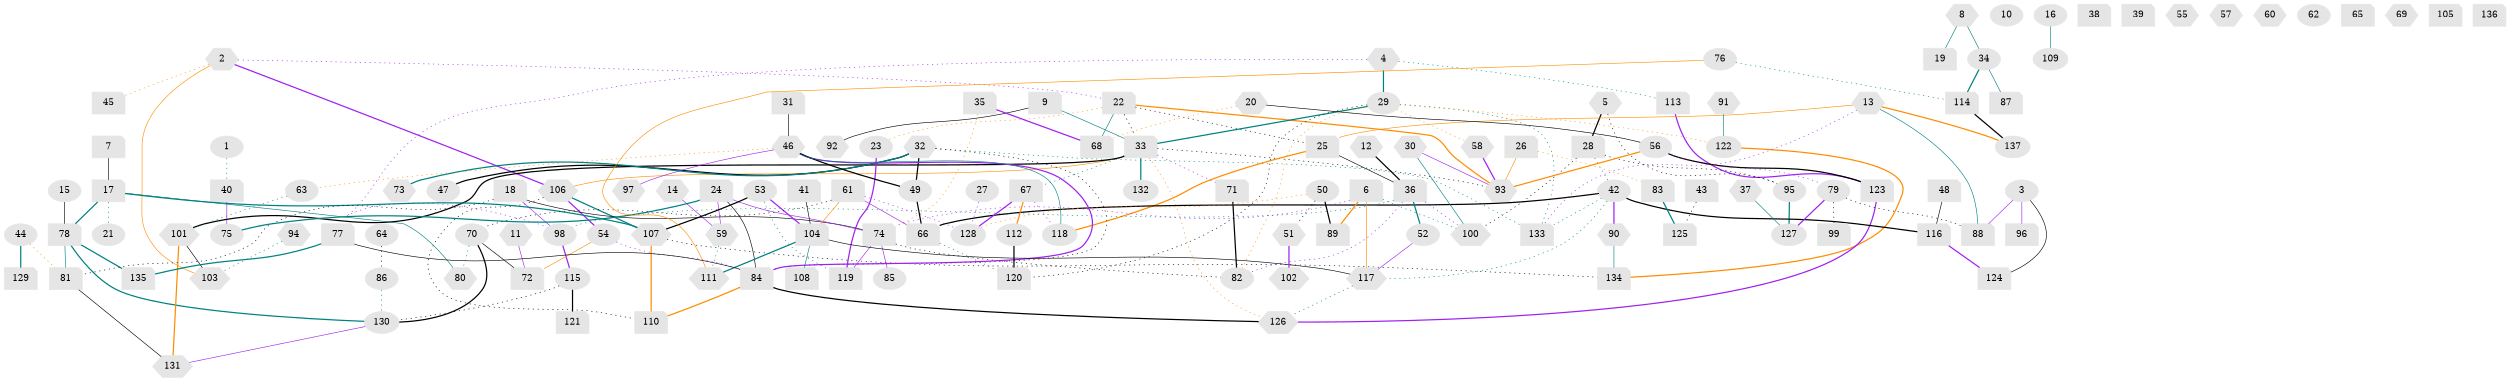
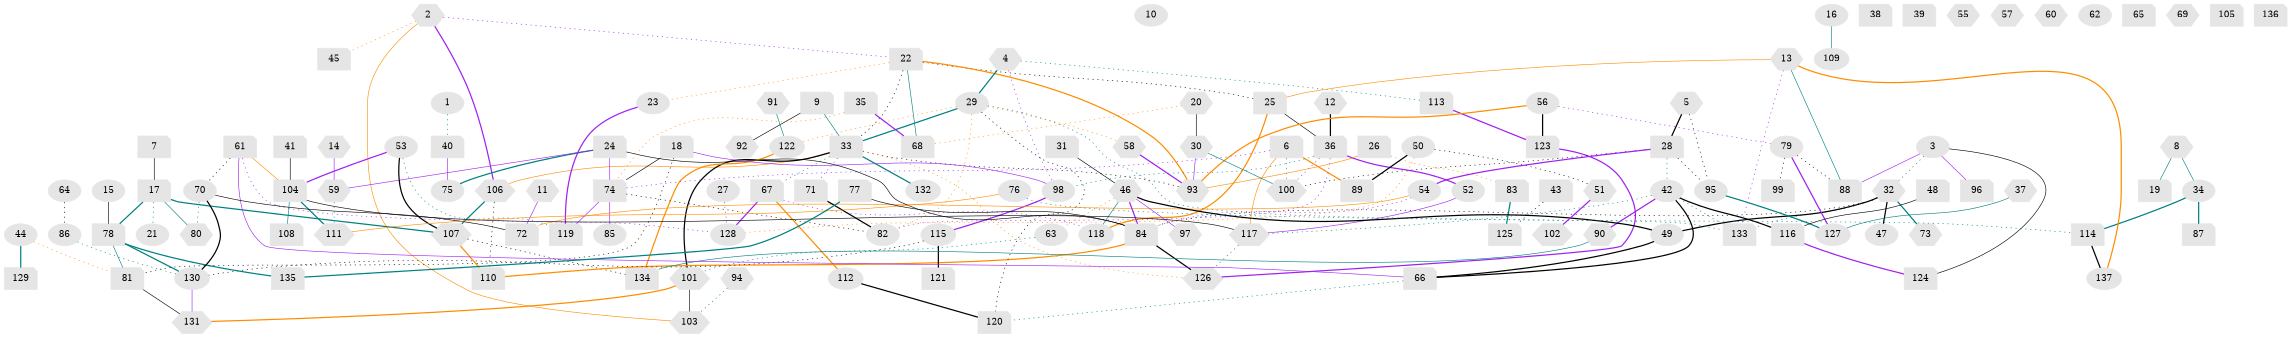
edge "34" -- "87": style solid -> bold
edge "20" -- "56": now "20" -- "30"
edge "3" -- "32": added
edge "36" -- "52": color teal -> purple
edge "106" -- "54": now "28" -- "54"
